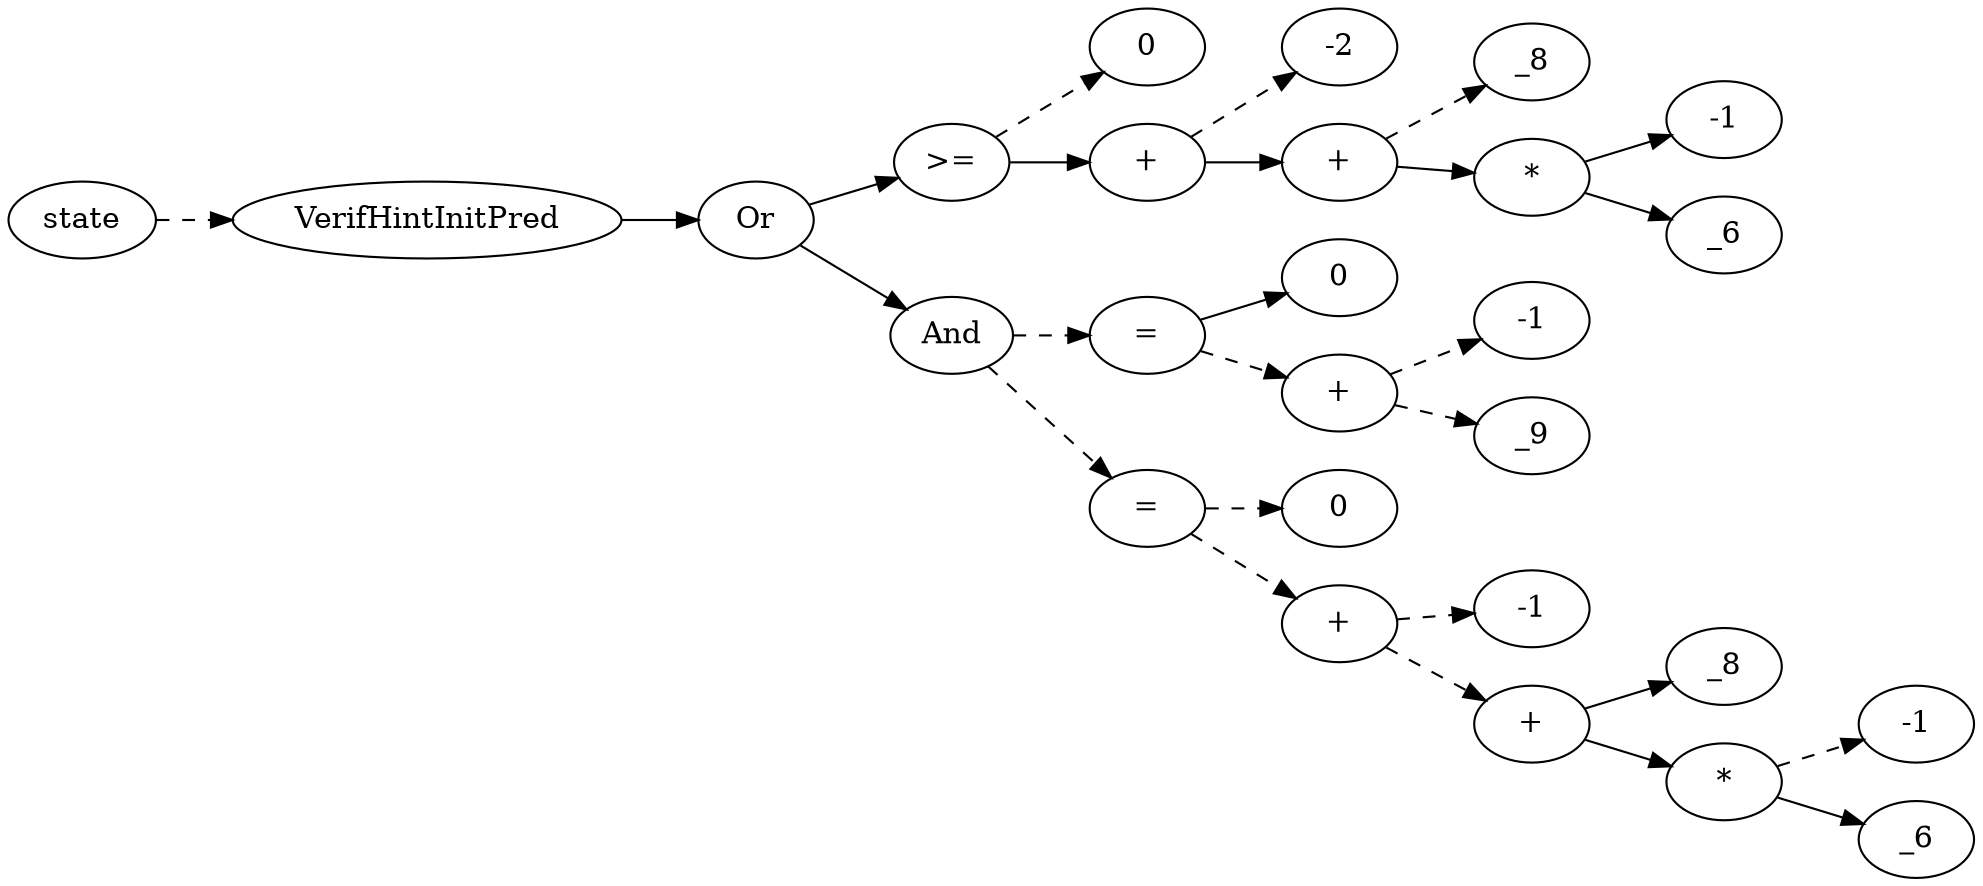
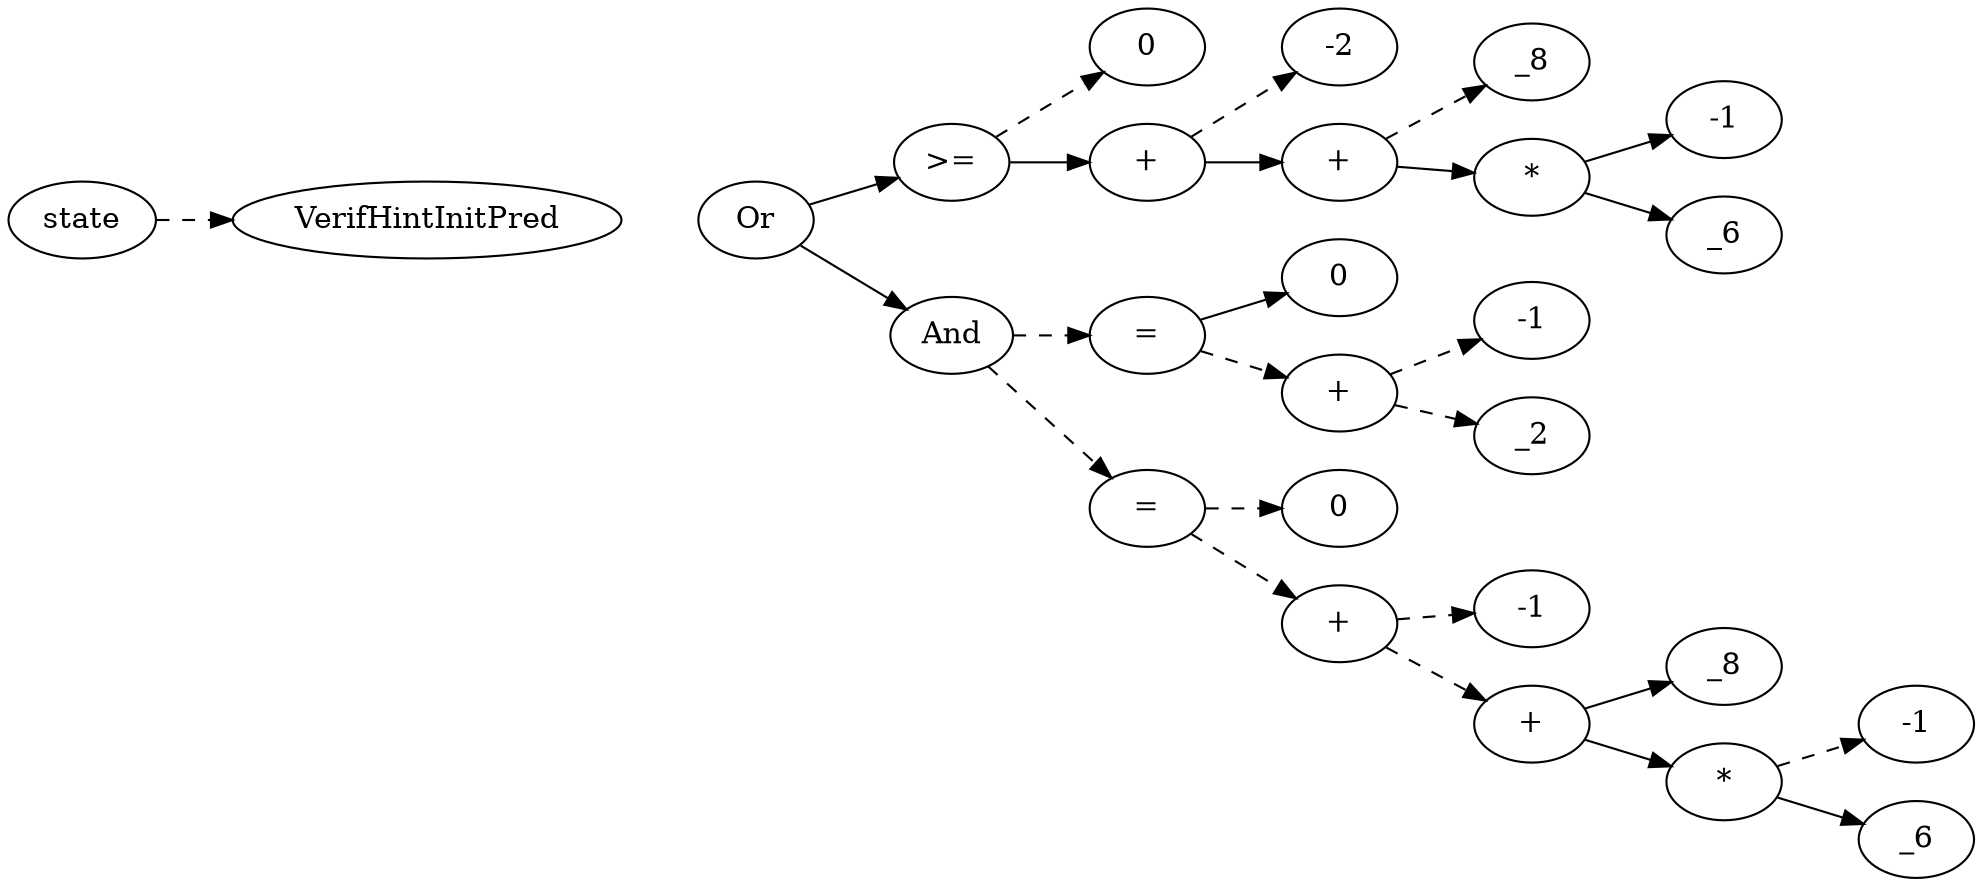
edge "VerifHintInitPred" -> "Or": removed
node "_9": label "_9" -> "_2"
